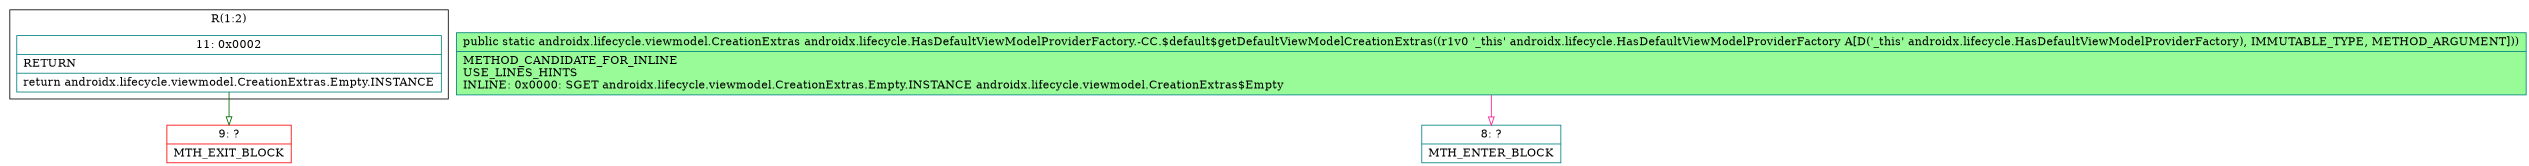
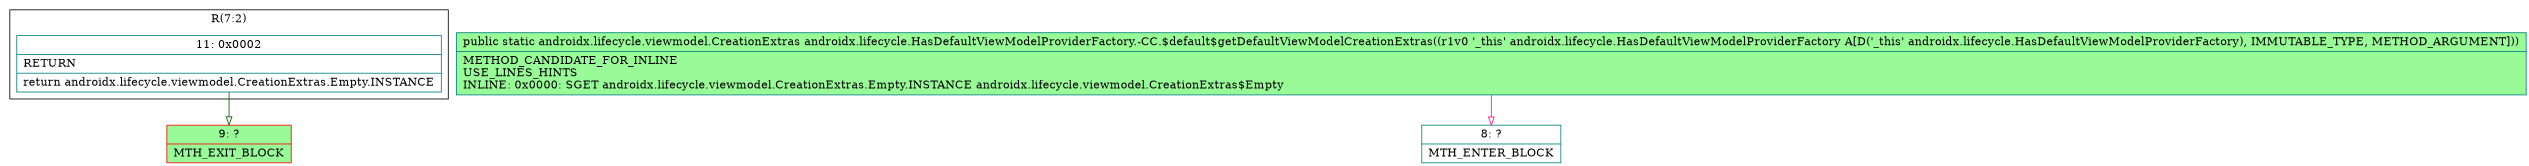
cluster "R(1:2)": label "R(1:2)" -> "R(7:2)"
node "9: ?": fillcolor white -> palegreen
